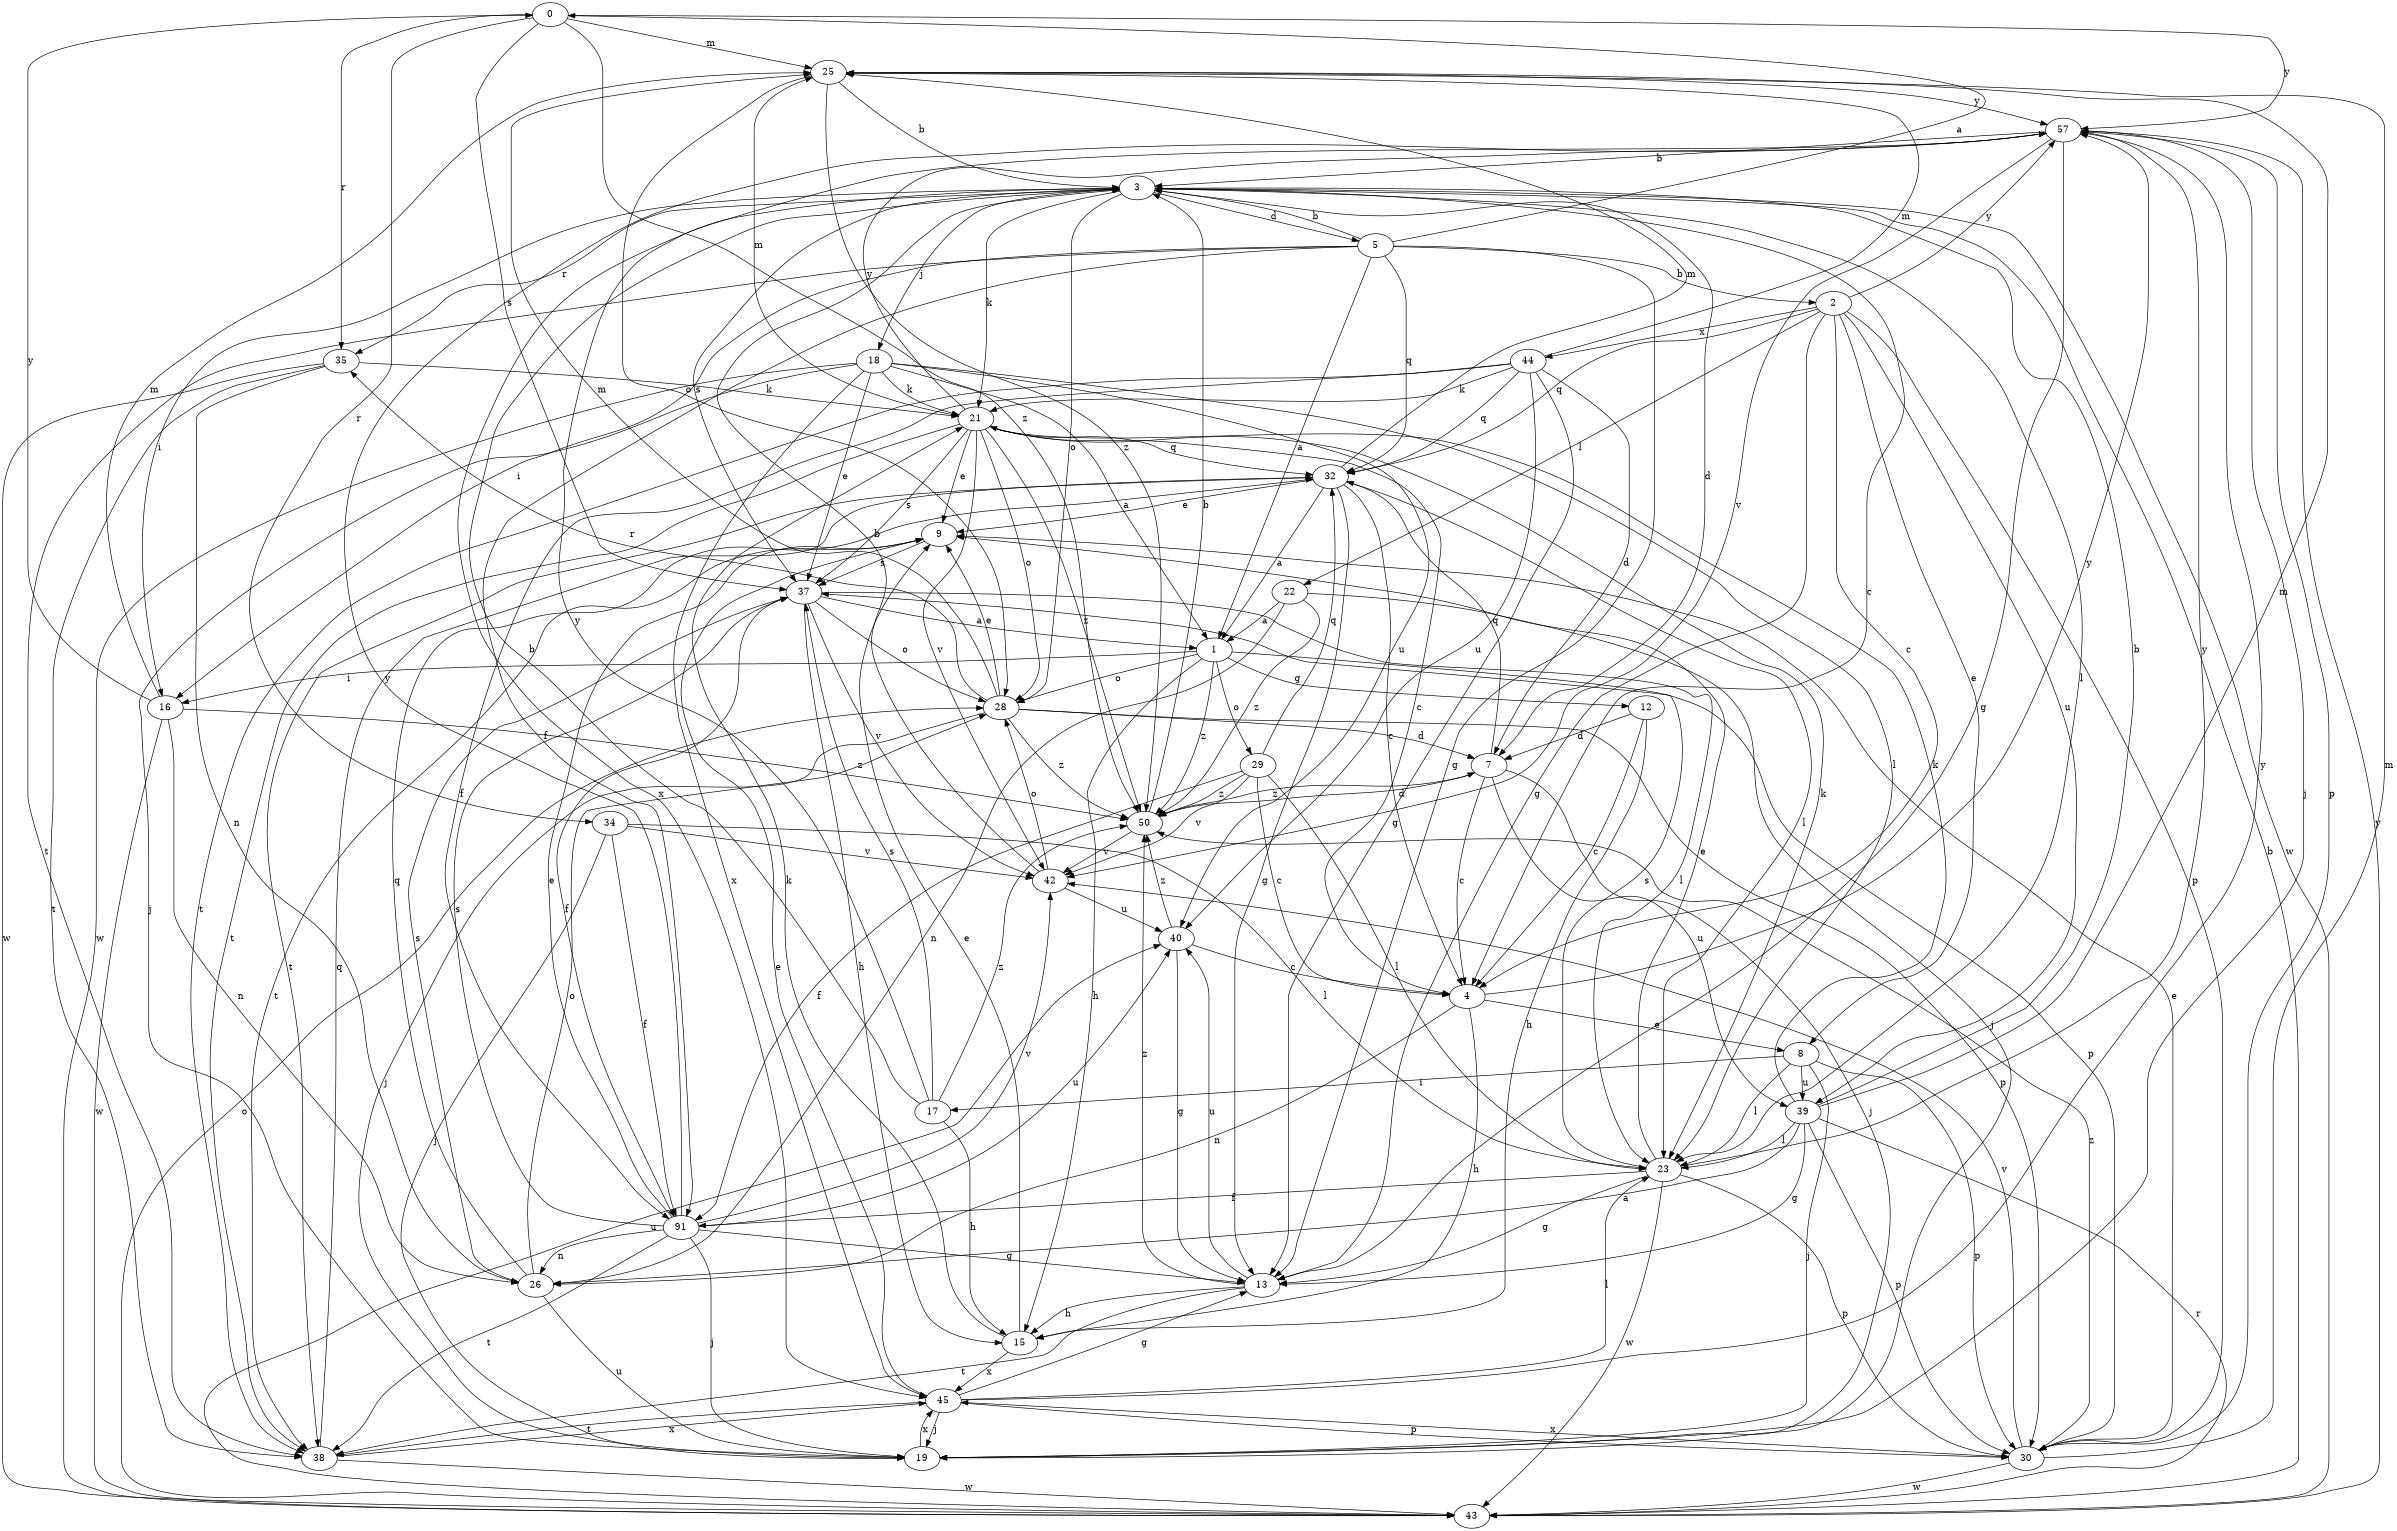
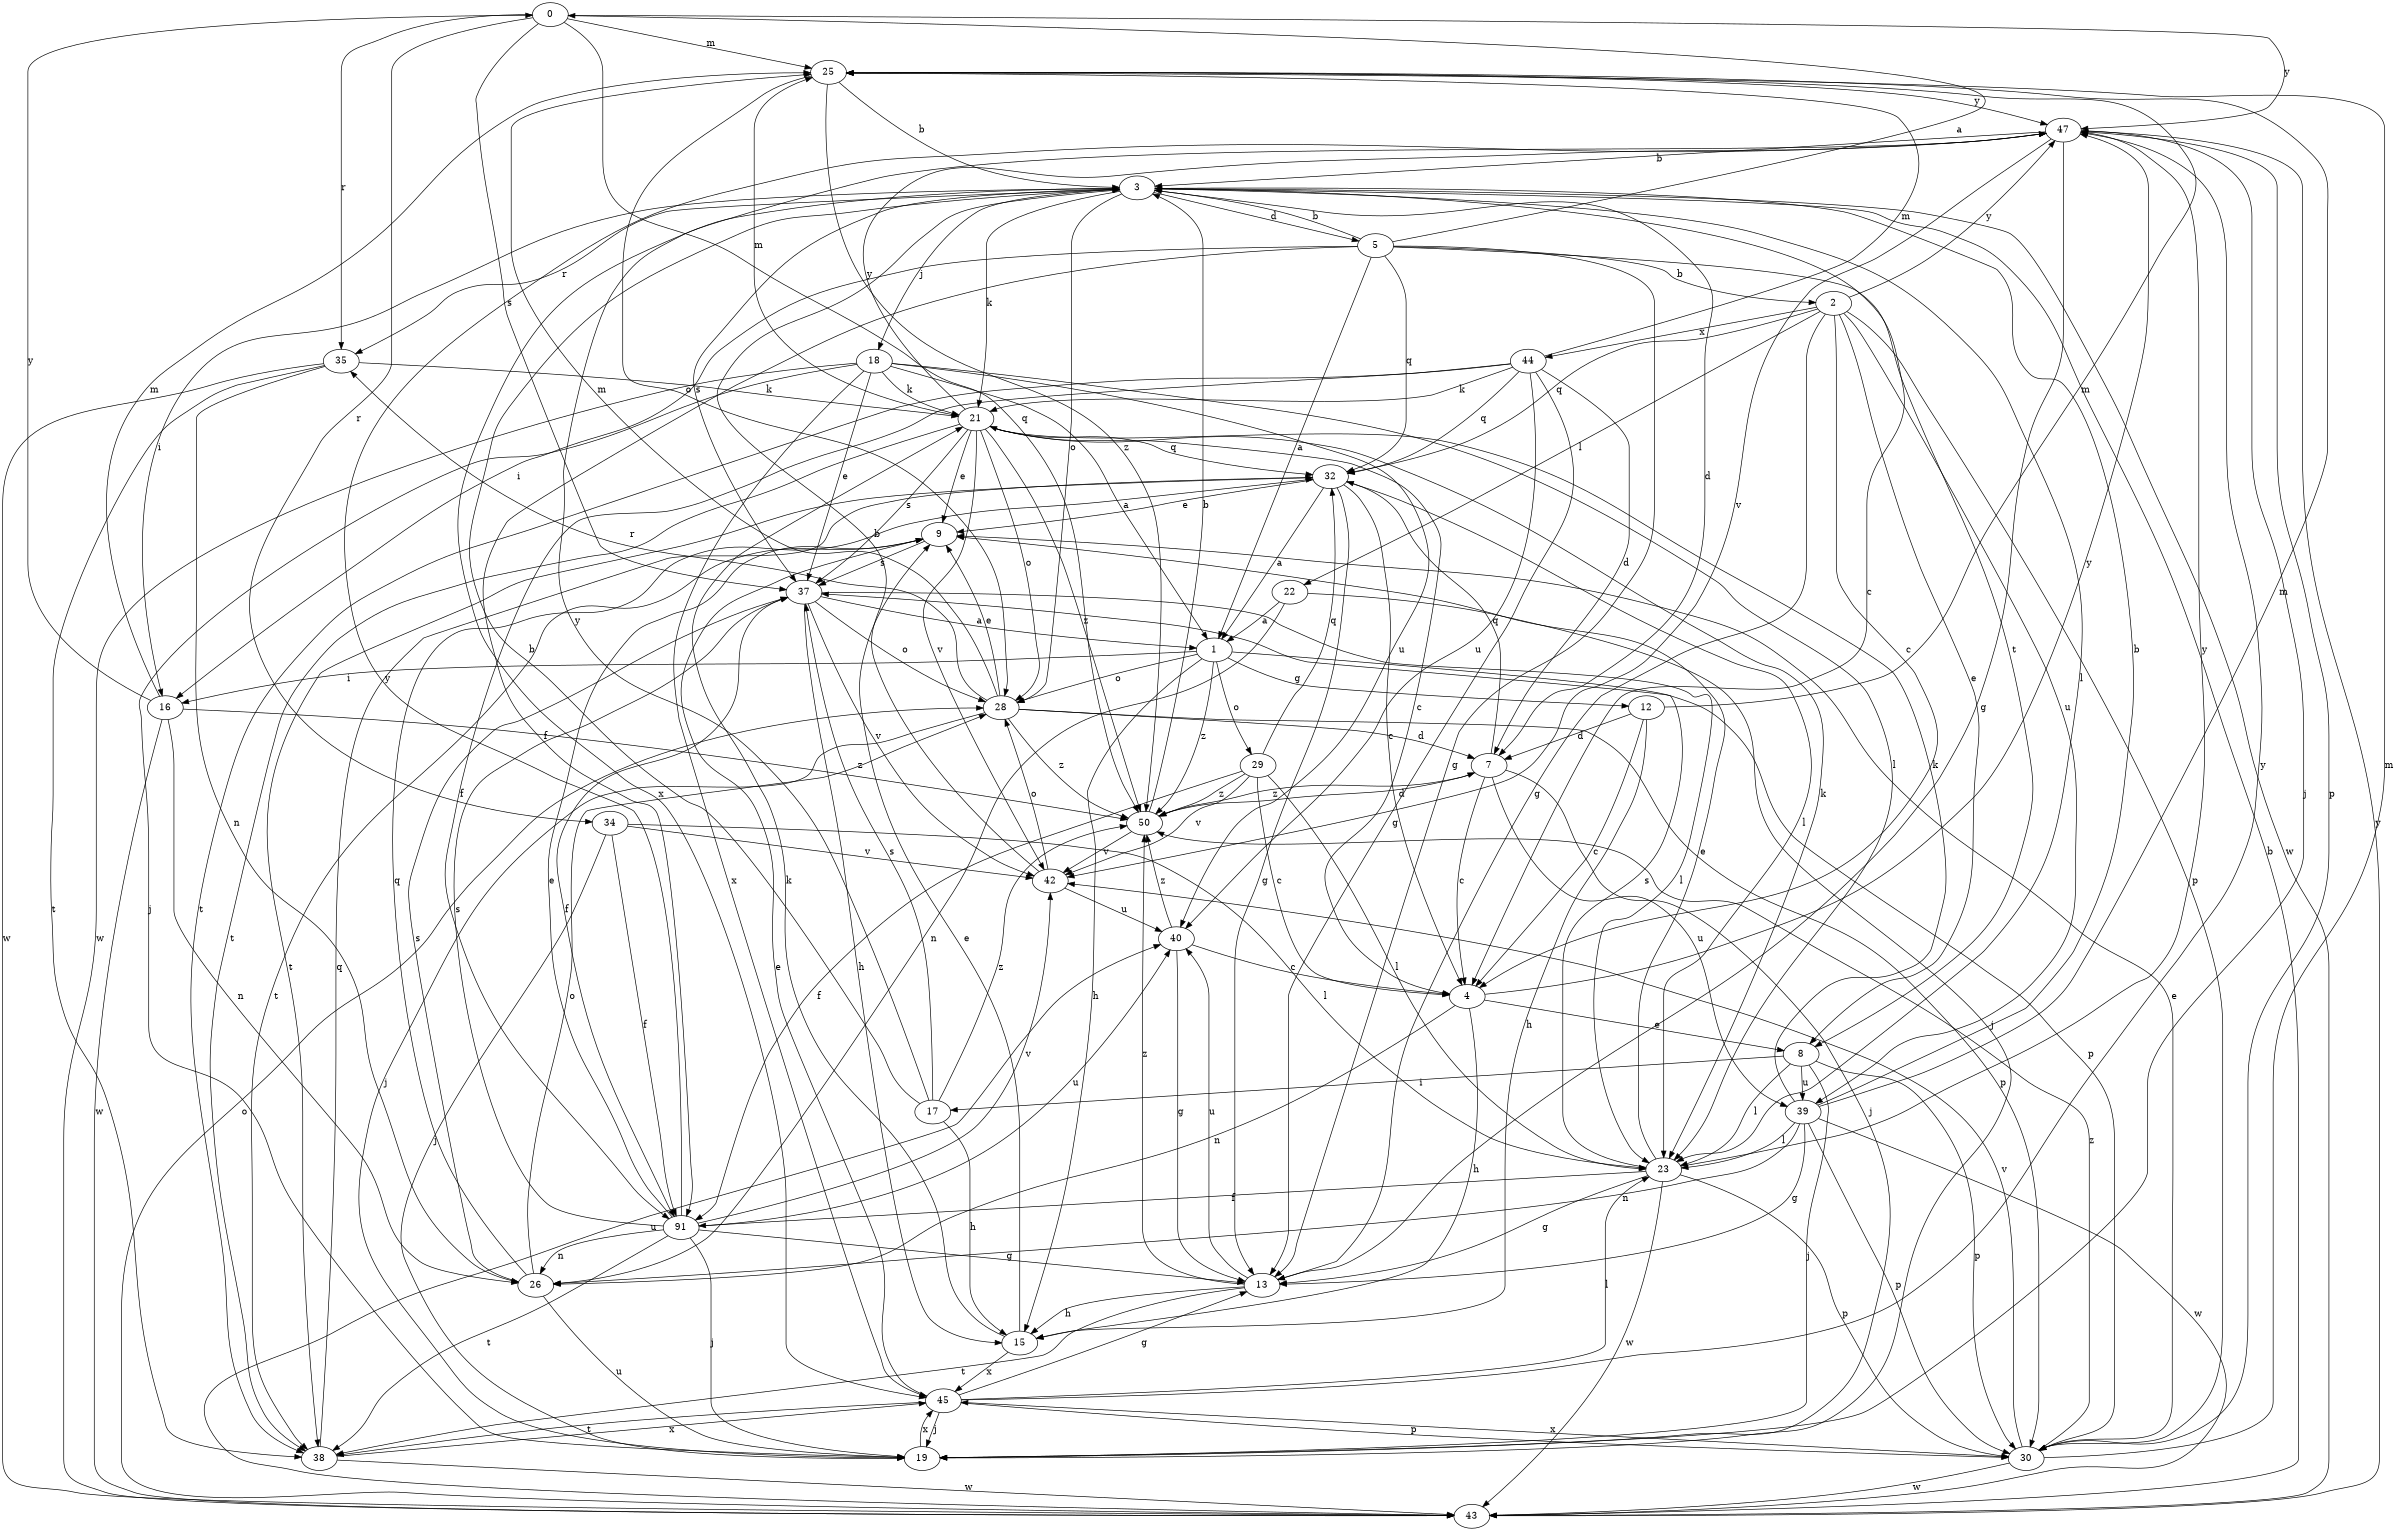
node "57": label "57" -> "47"
edge "32" -> "25": now "12" -> "25"
edge "5" -> "38": now "5" -> "8"
edge "0" -> "50": label "z" -> "q"
edge "22" -> "50": removed, label "z"
edge "39" -> "26": label "a" -> "n"
edge "39" -> "43": label "r" -> "w"
